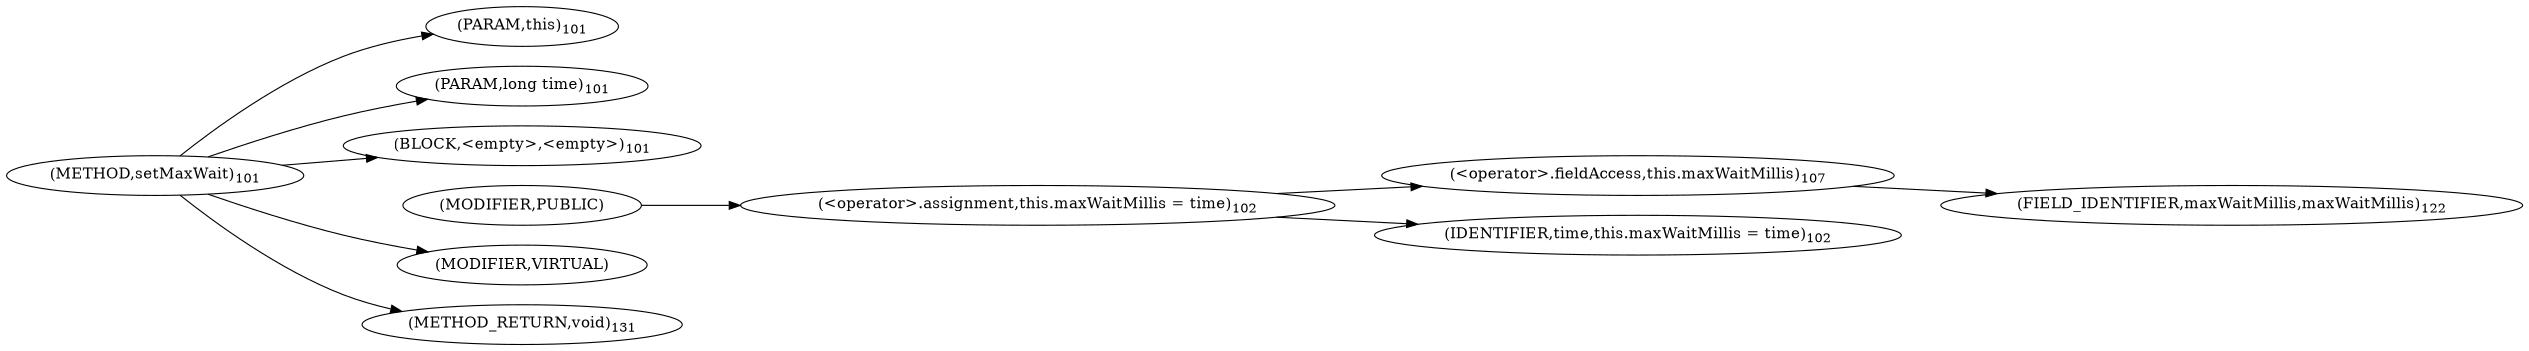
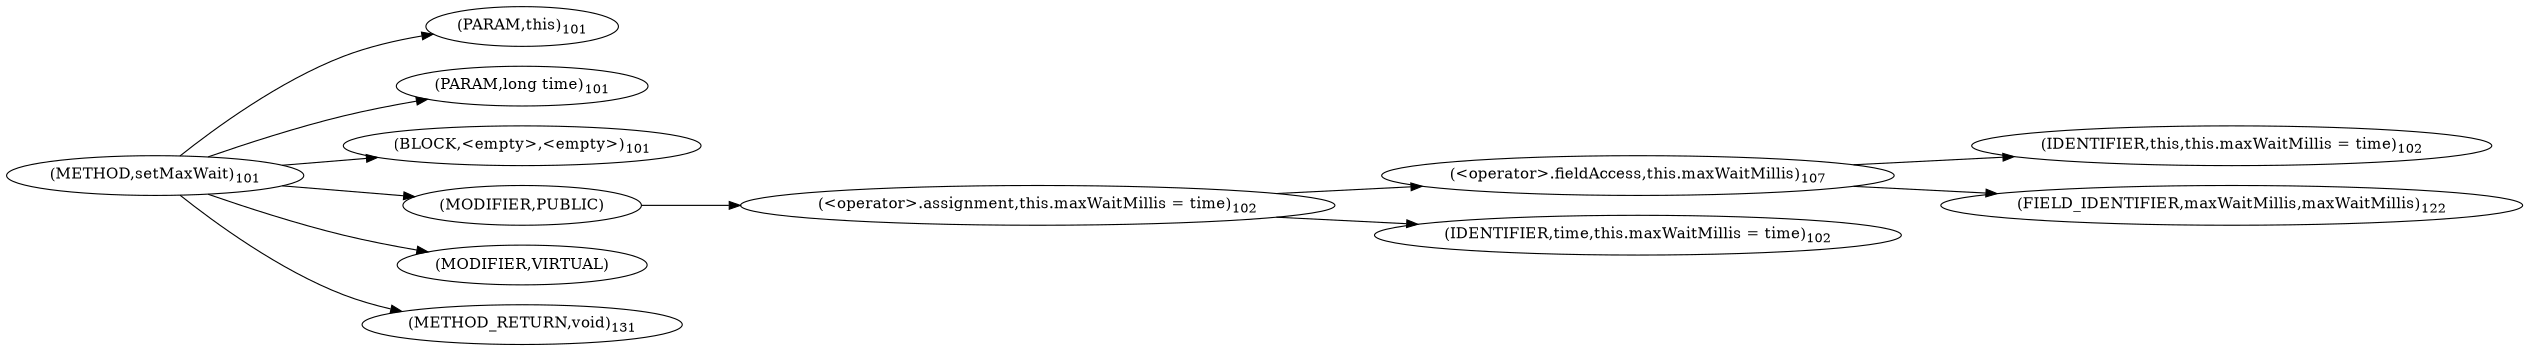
node "(IDENTIFIER,this,this.maxWaitMillis = time)": added
edge "(METHOD,setMaxWait)" -> "(MODIFIER,PUBLIC)": added
